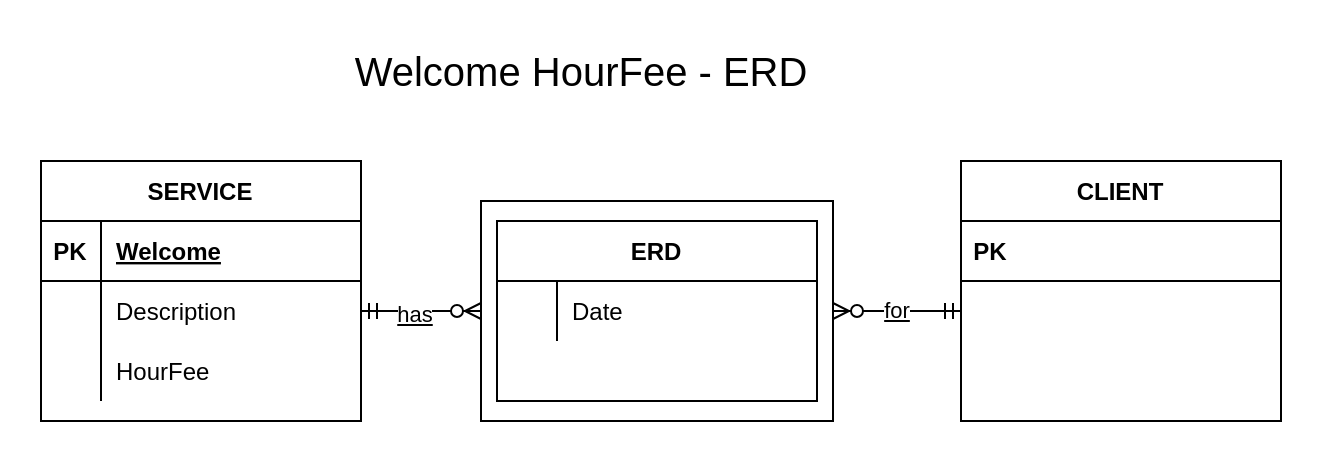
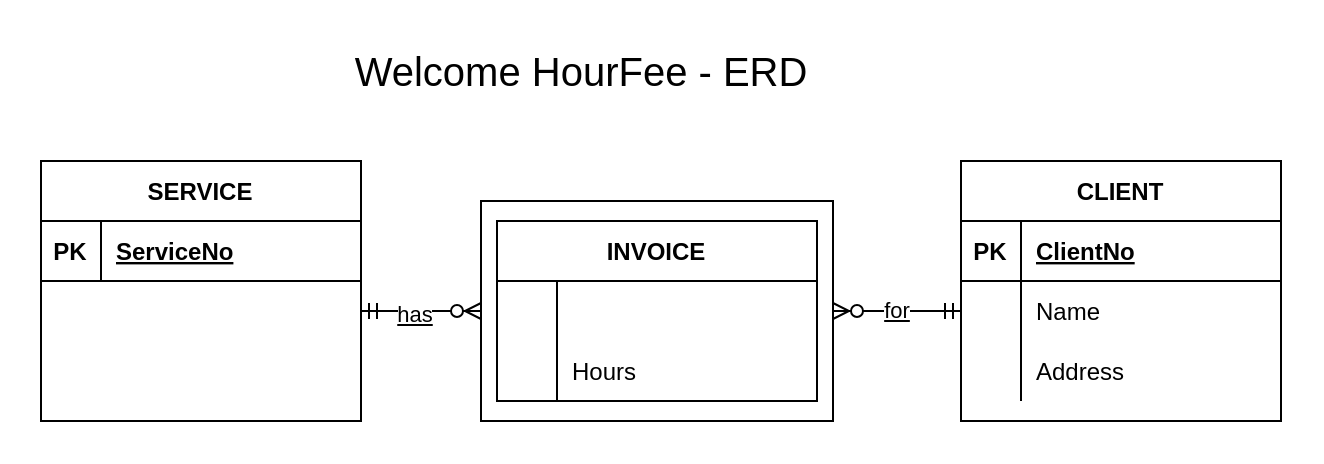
node "ClientNo": added
node "Welcome": label "Welcome" -> "ServiceNo"
node "ERD": label "ERD" -> "INVOICE"
node "Description": removed
node "Date": removed
node "Name": added
node "HourFee": removed
node "Hours": added
node "Address": added
